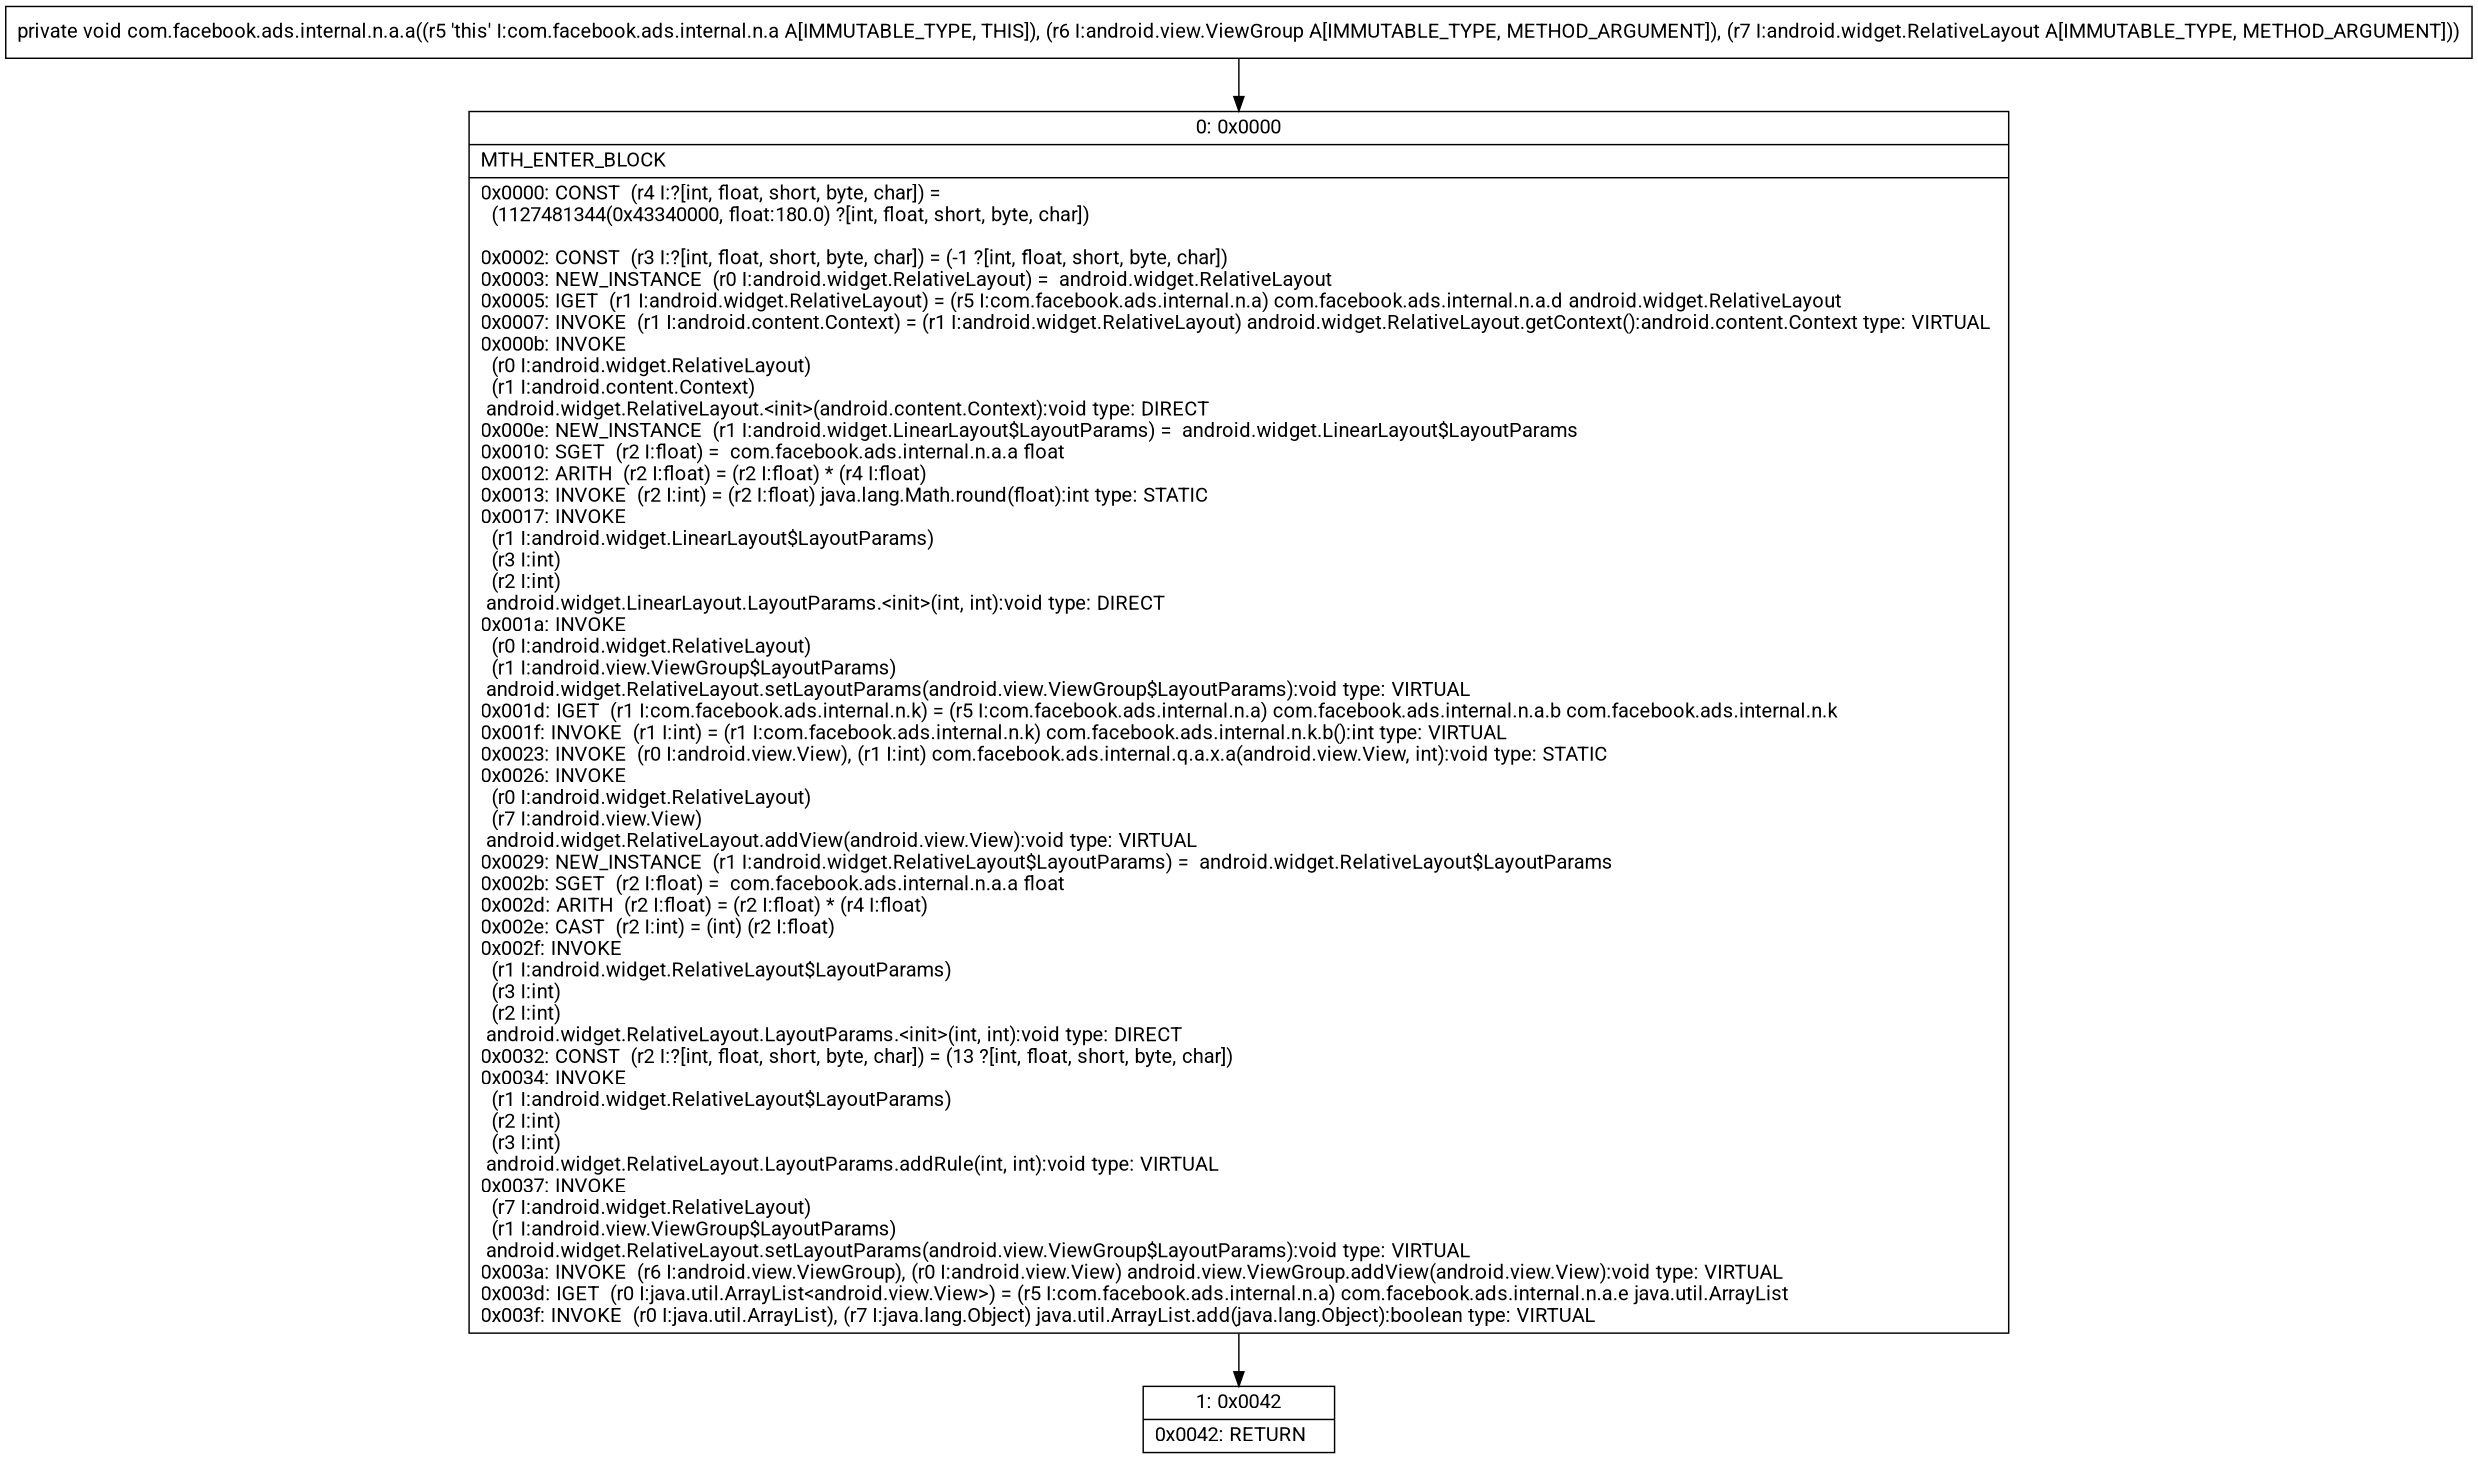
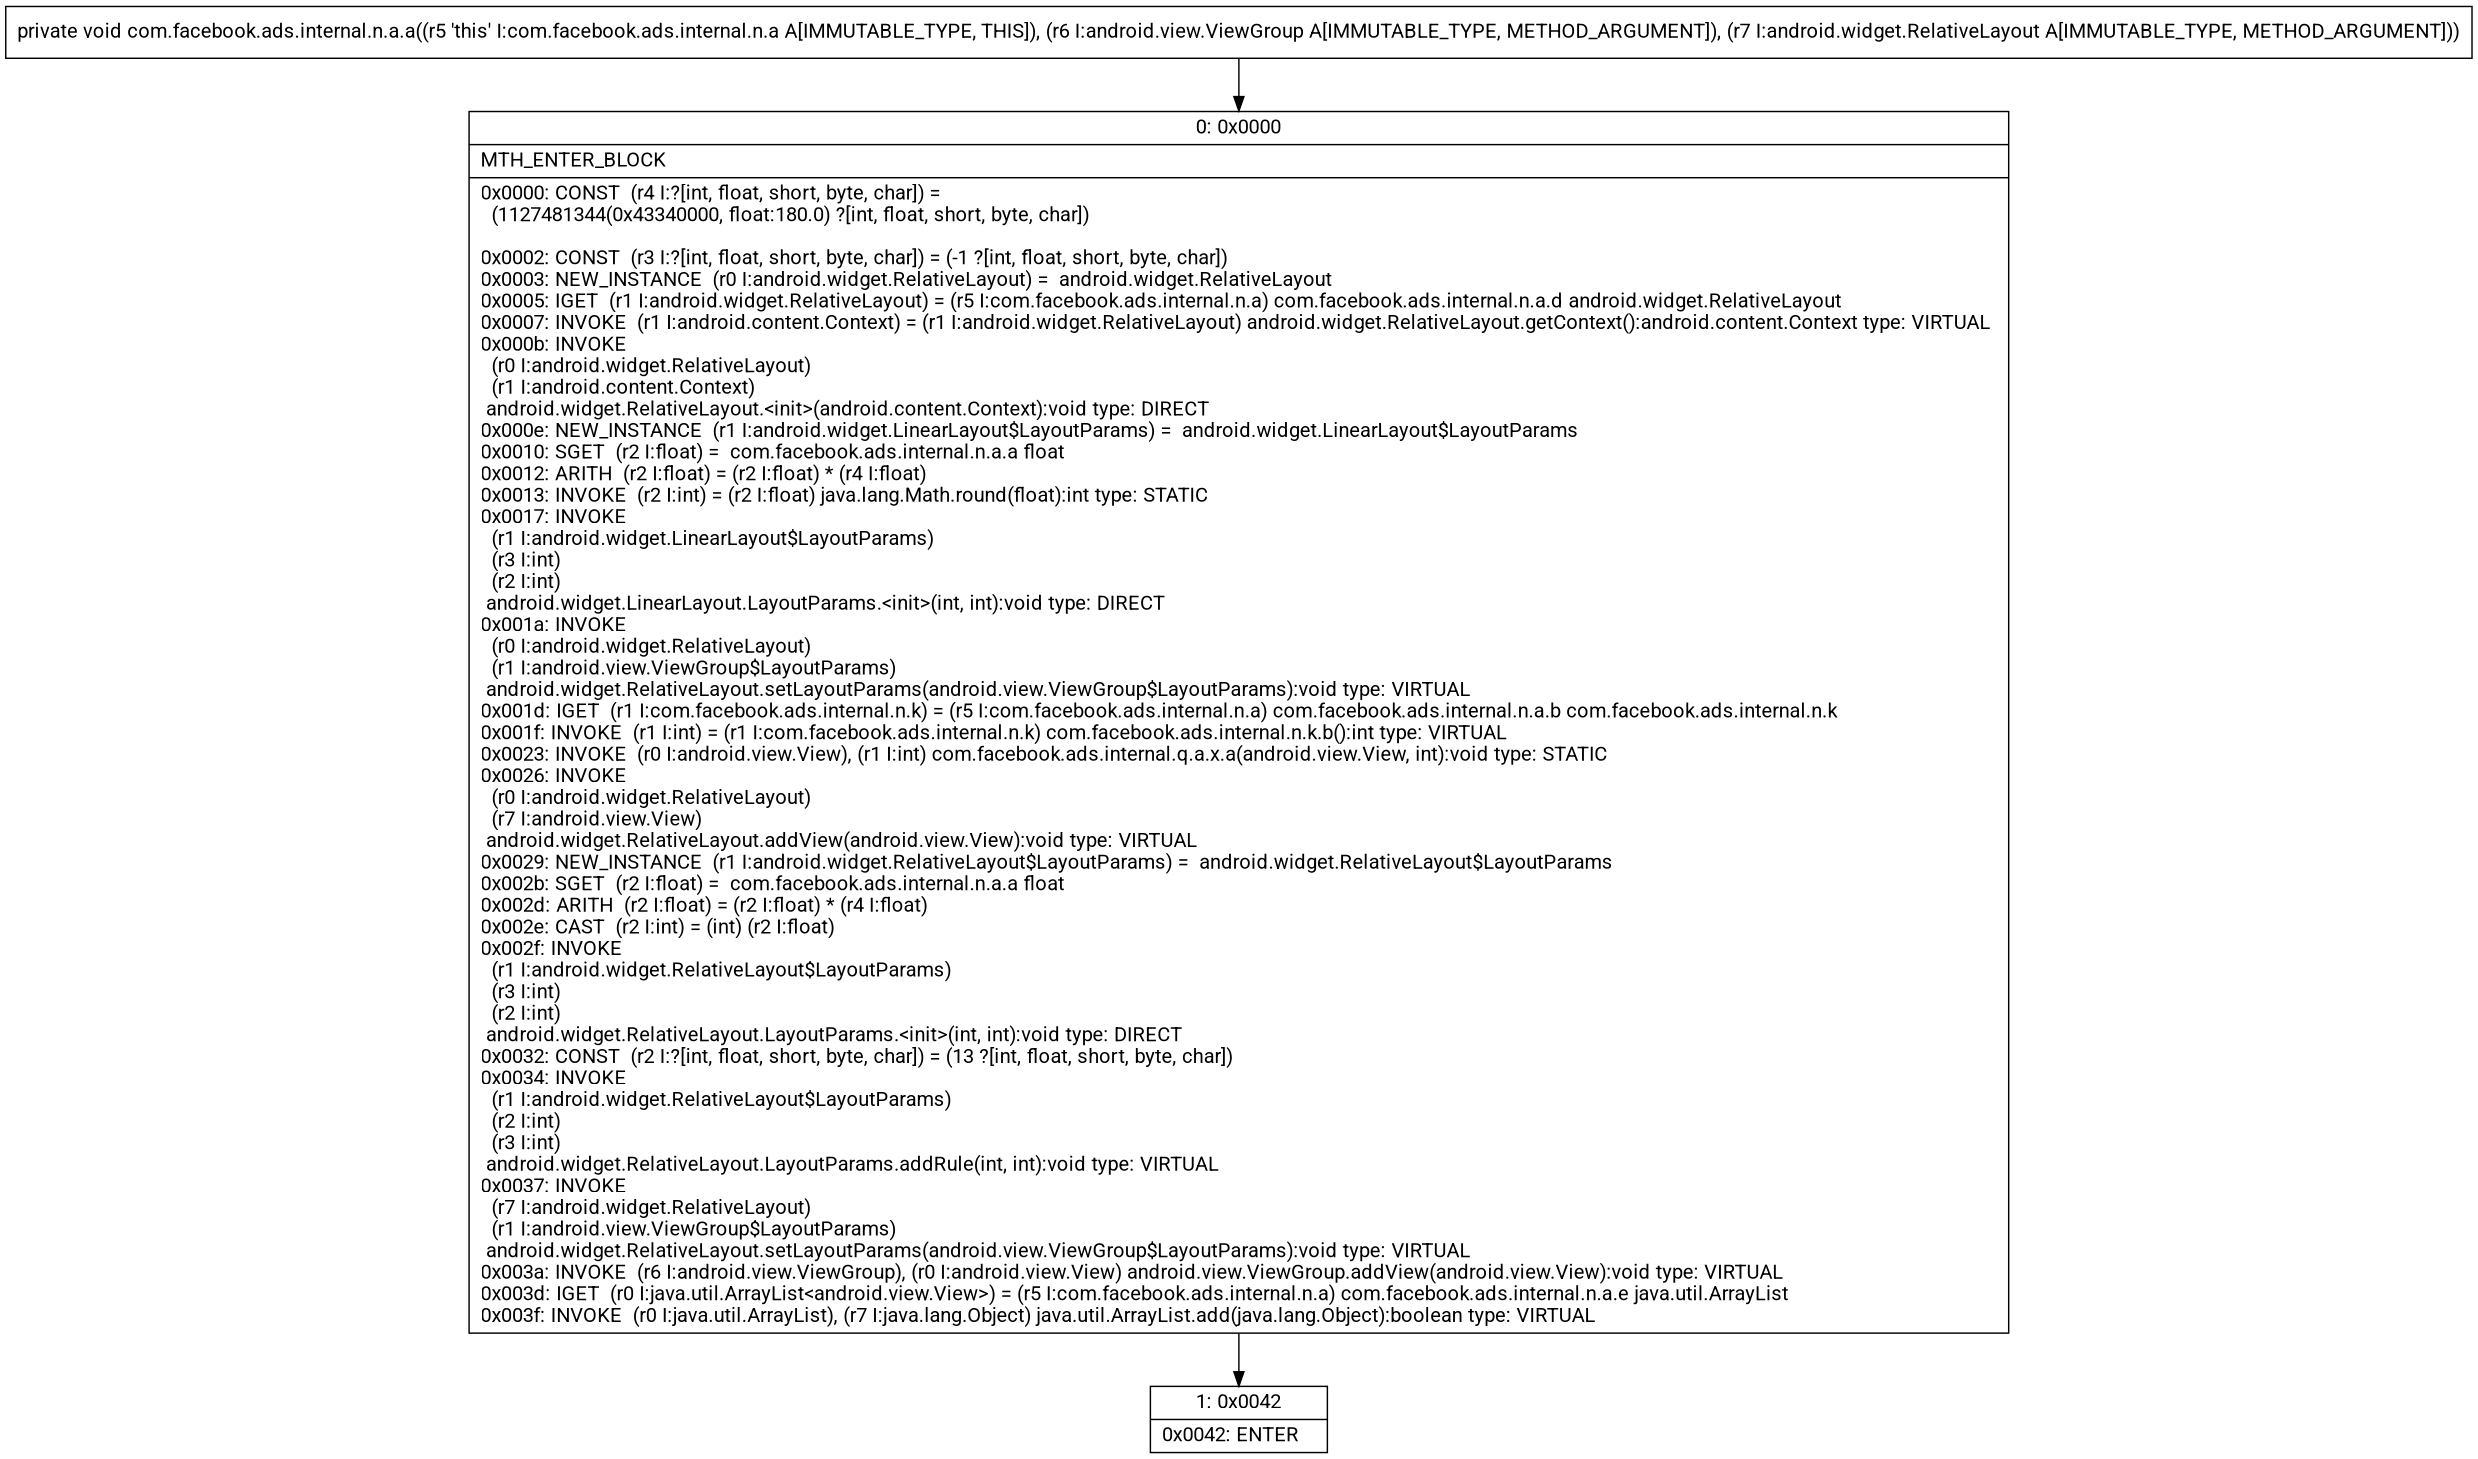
node "1: 0x0042": text "0x0042: RETURN" -> "0x0042: ENTER"
